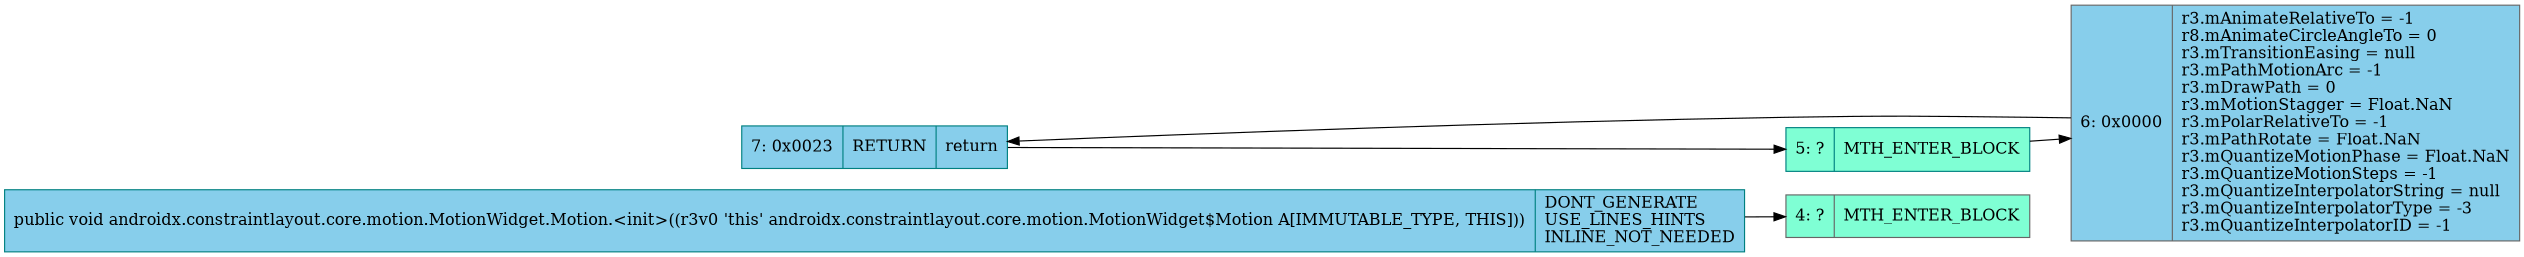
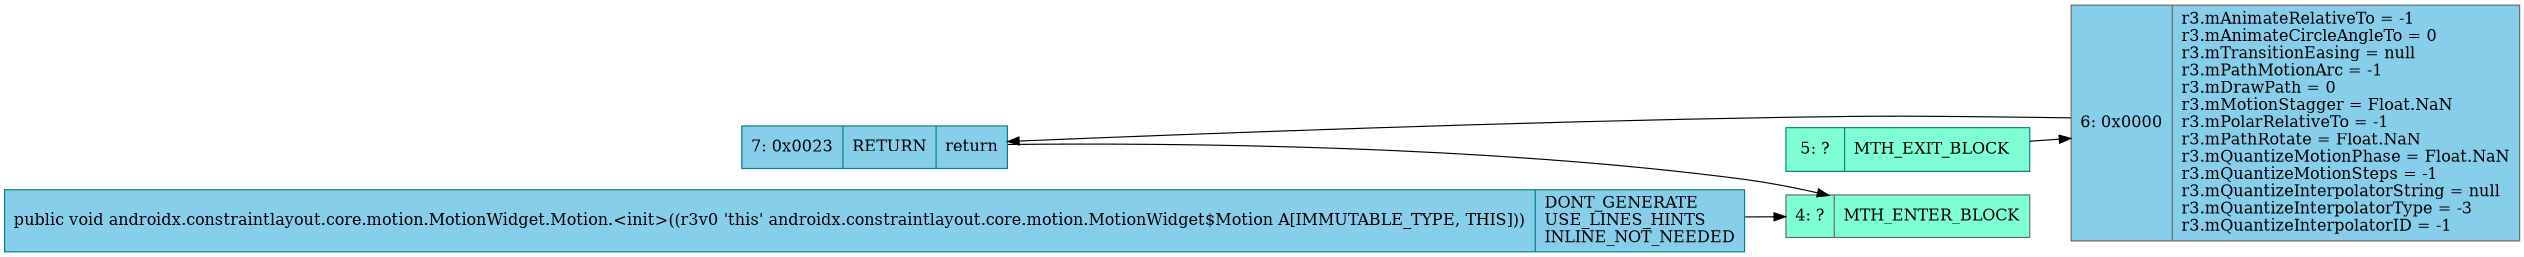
node "6: 0x0000": text "r8.mAnimateCircleAngleTo = 0" -> "r3.mAnimateCircleAngleTo = 0"
edge "7: 0x0023" -> "5: ?": now "7: 0x0023" -> "4: ?"
node "5: ?": text "MTH_ENTER_BLOCK" -> "MTH_EXIT_BLOCK"
